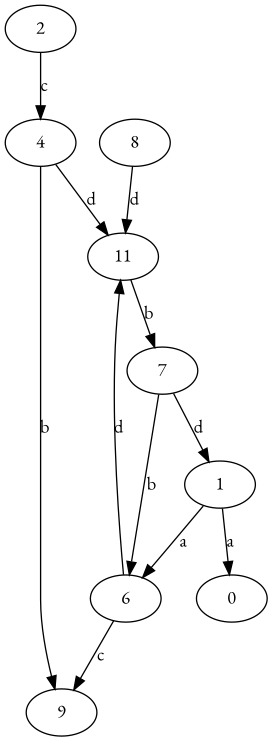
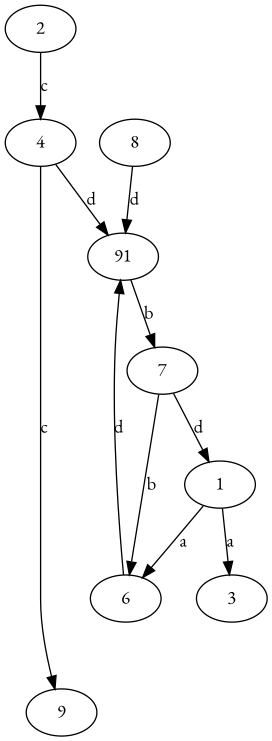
node "11": label "11" -> "91"
edge "4" -> "9": label "b" -> "c"
node "0": label "0" -> "3"
edge "6" -> "9": removed, label "c"
